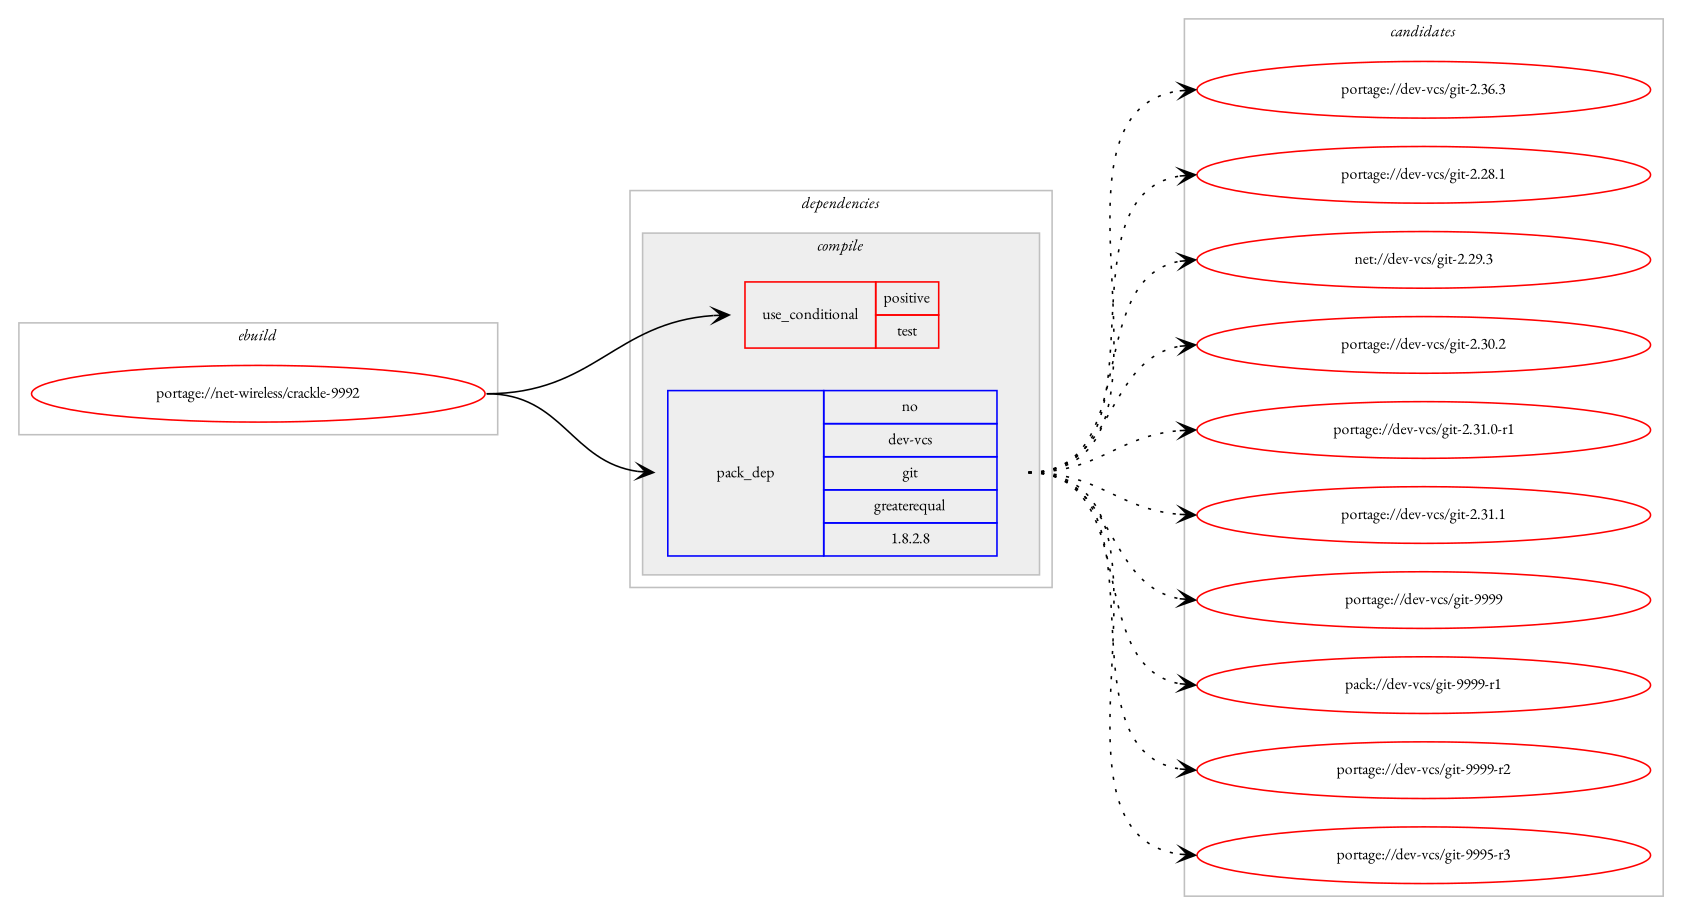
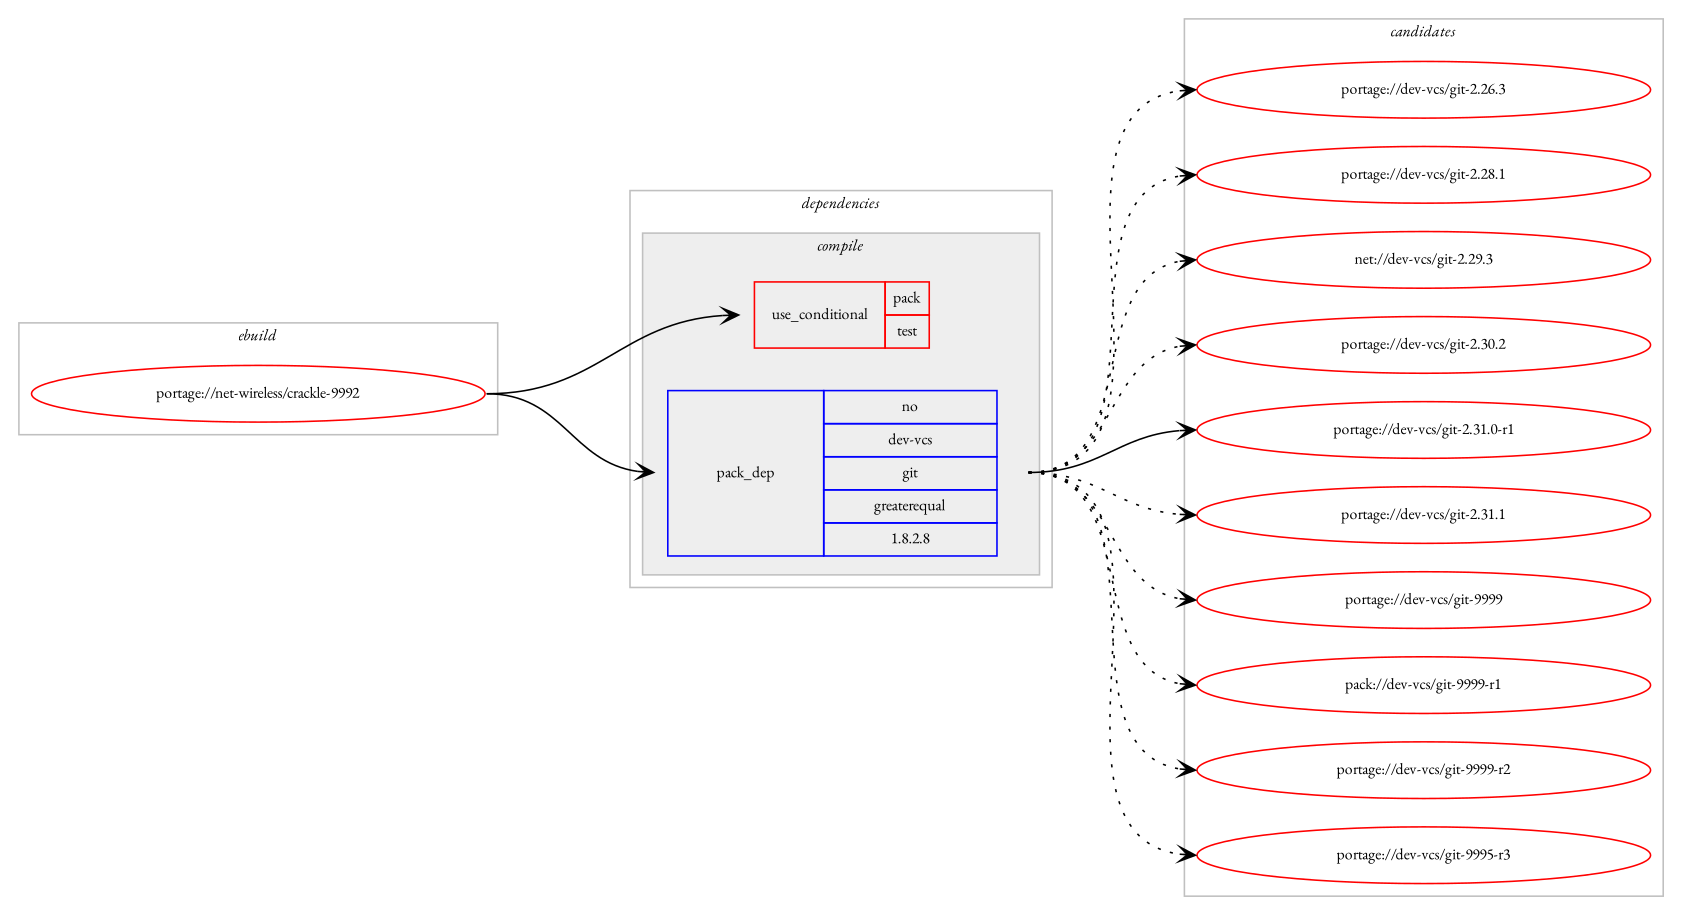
node "portage://dev-vcs/git-2.36.3": label "portage://dev-vcs/git-2.36.3" -> "portage://dev-vcs/git-2.26.3"
node "use_conditional": text "positive" -> "pack"
edge "pack_dep" -> "portage://dev-vcs/git-2.31.0-r1": style dotted -> solid
